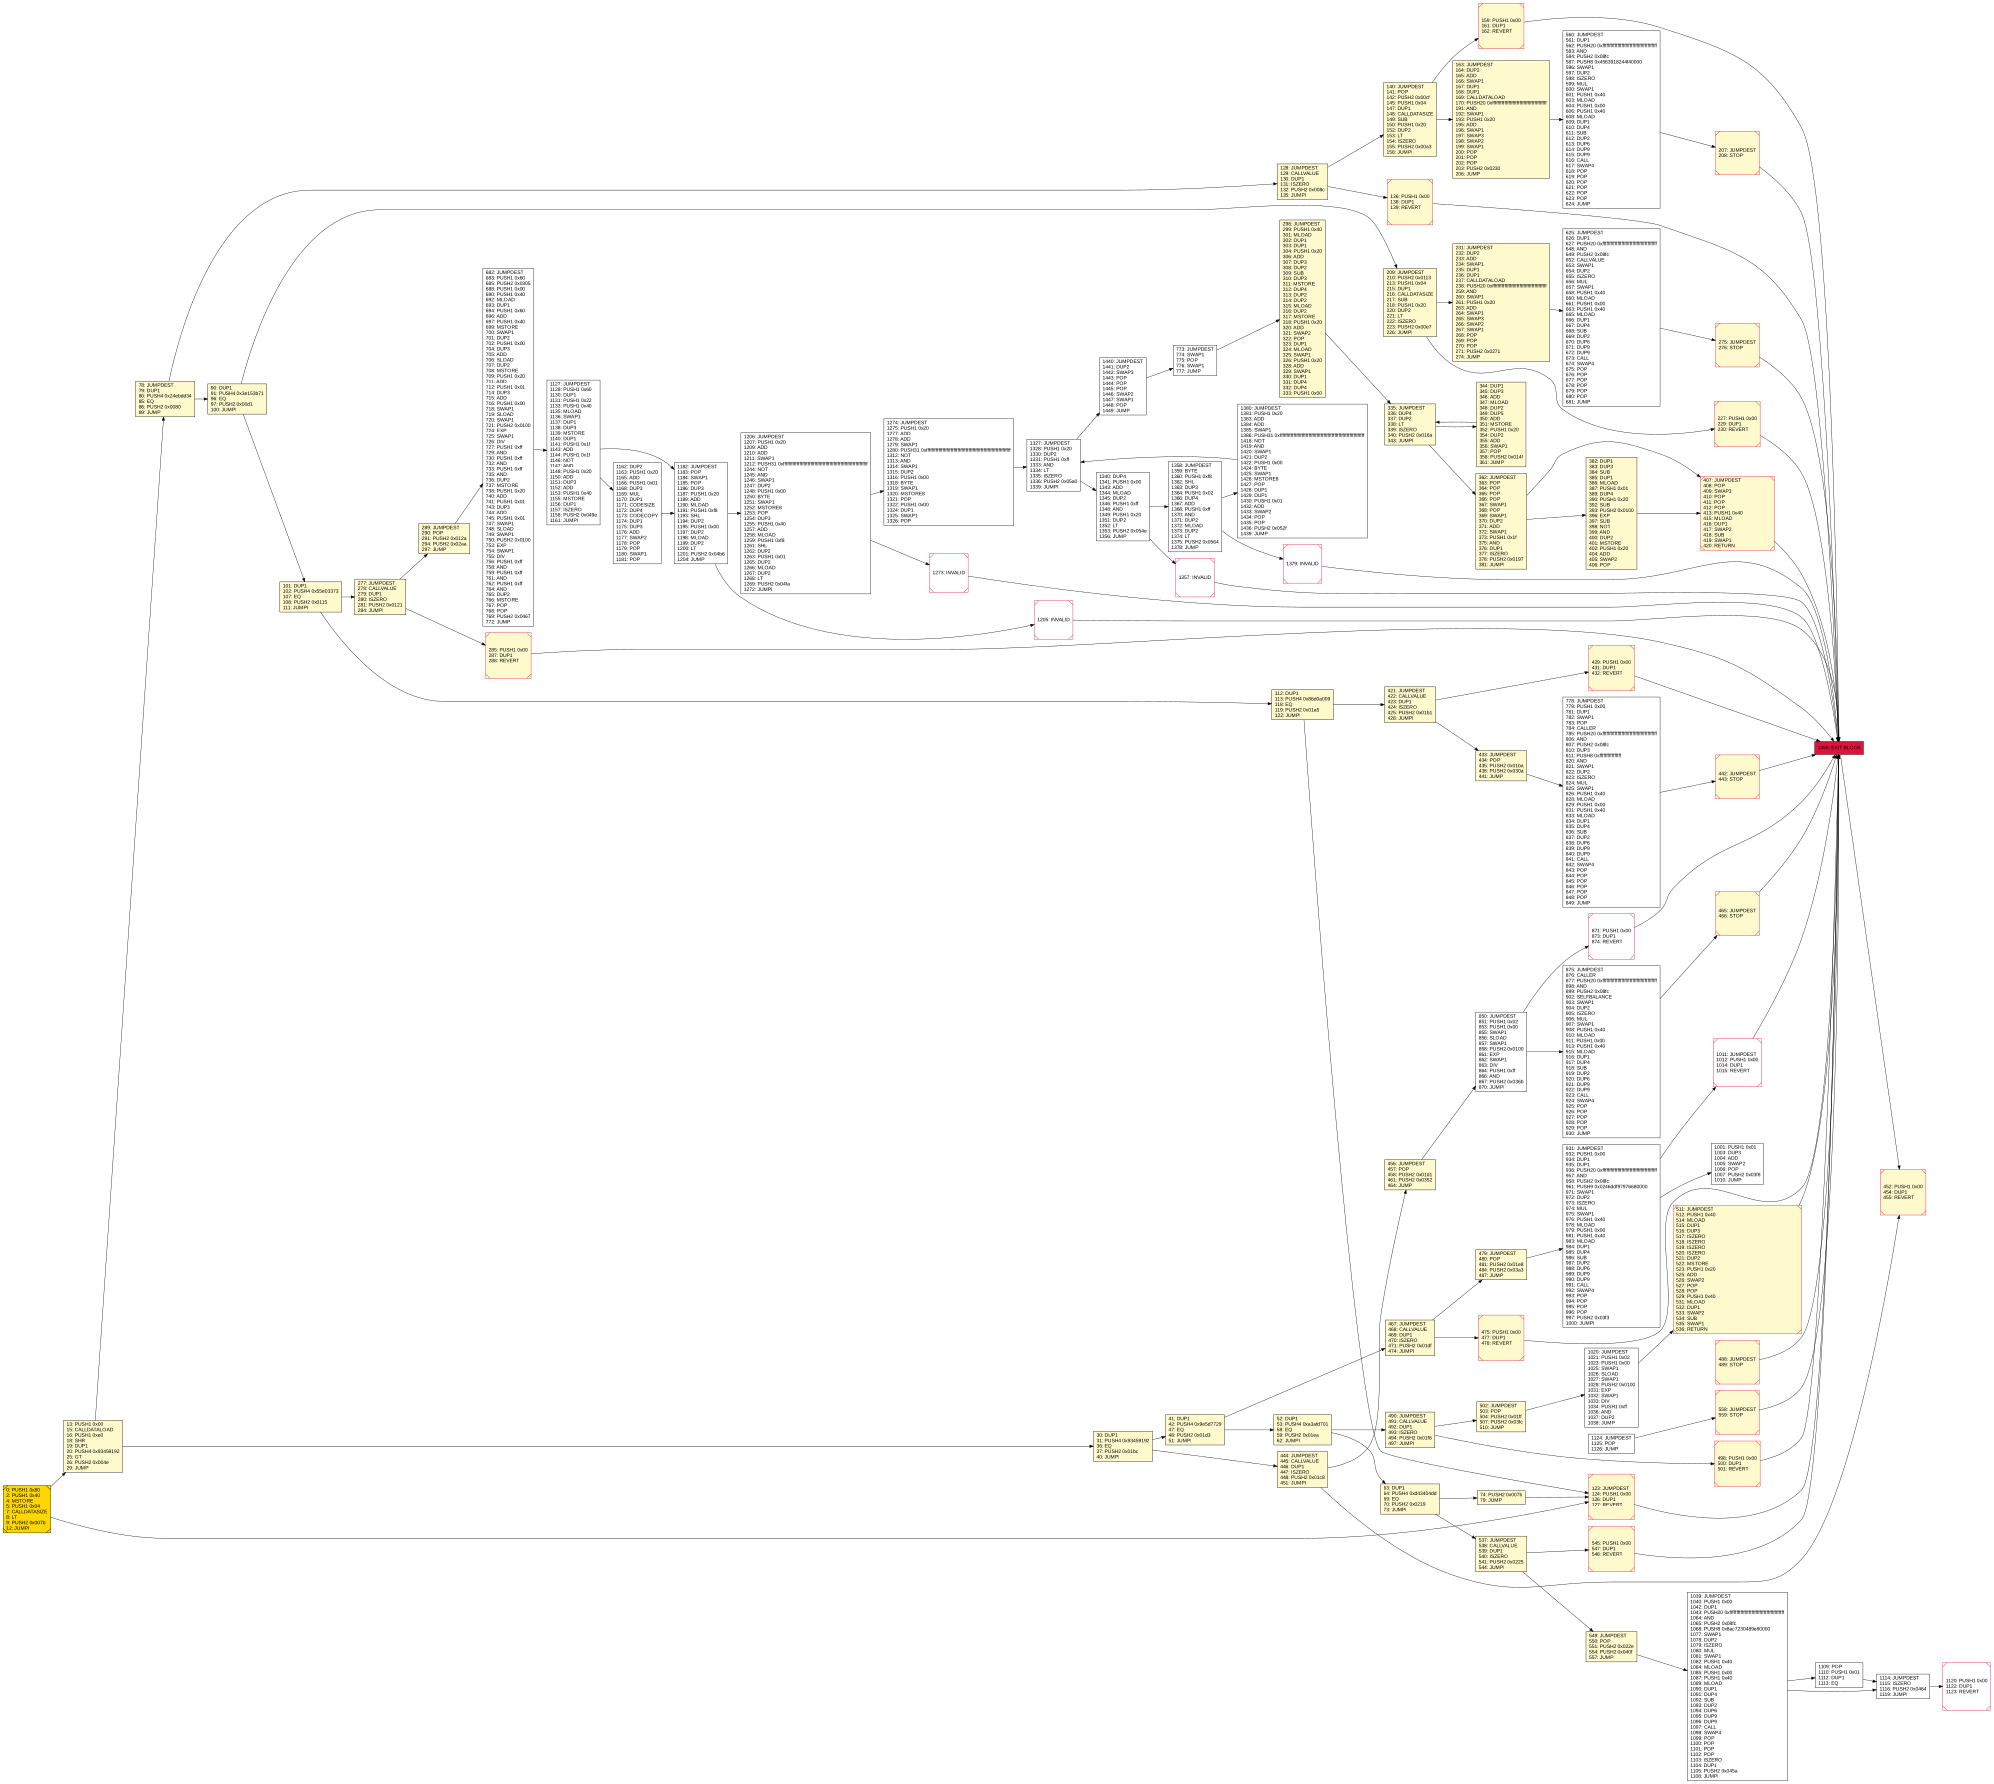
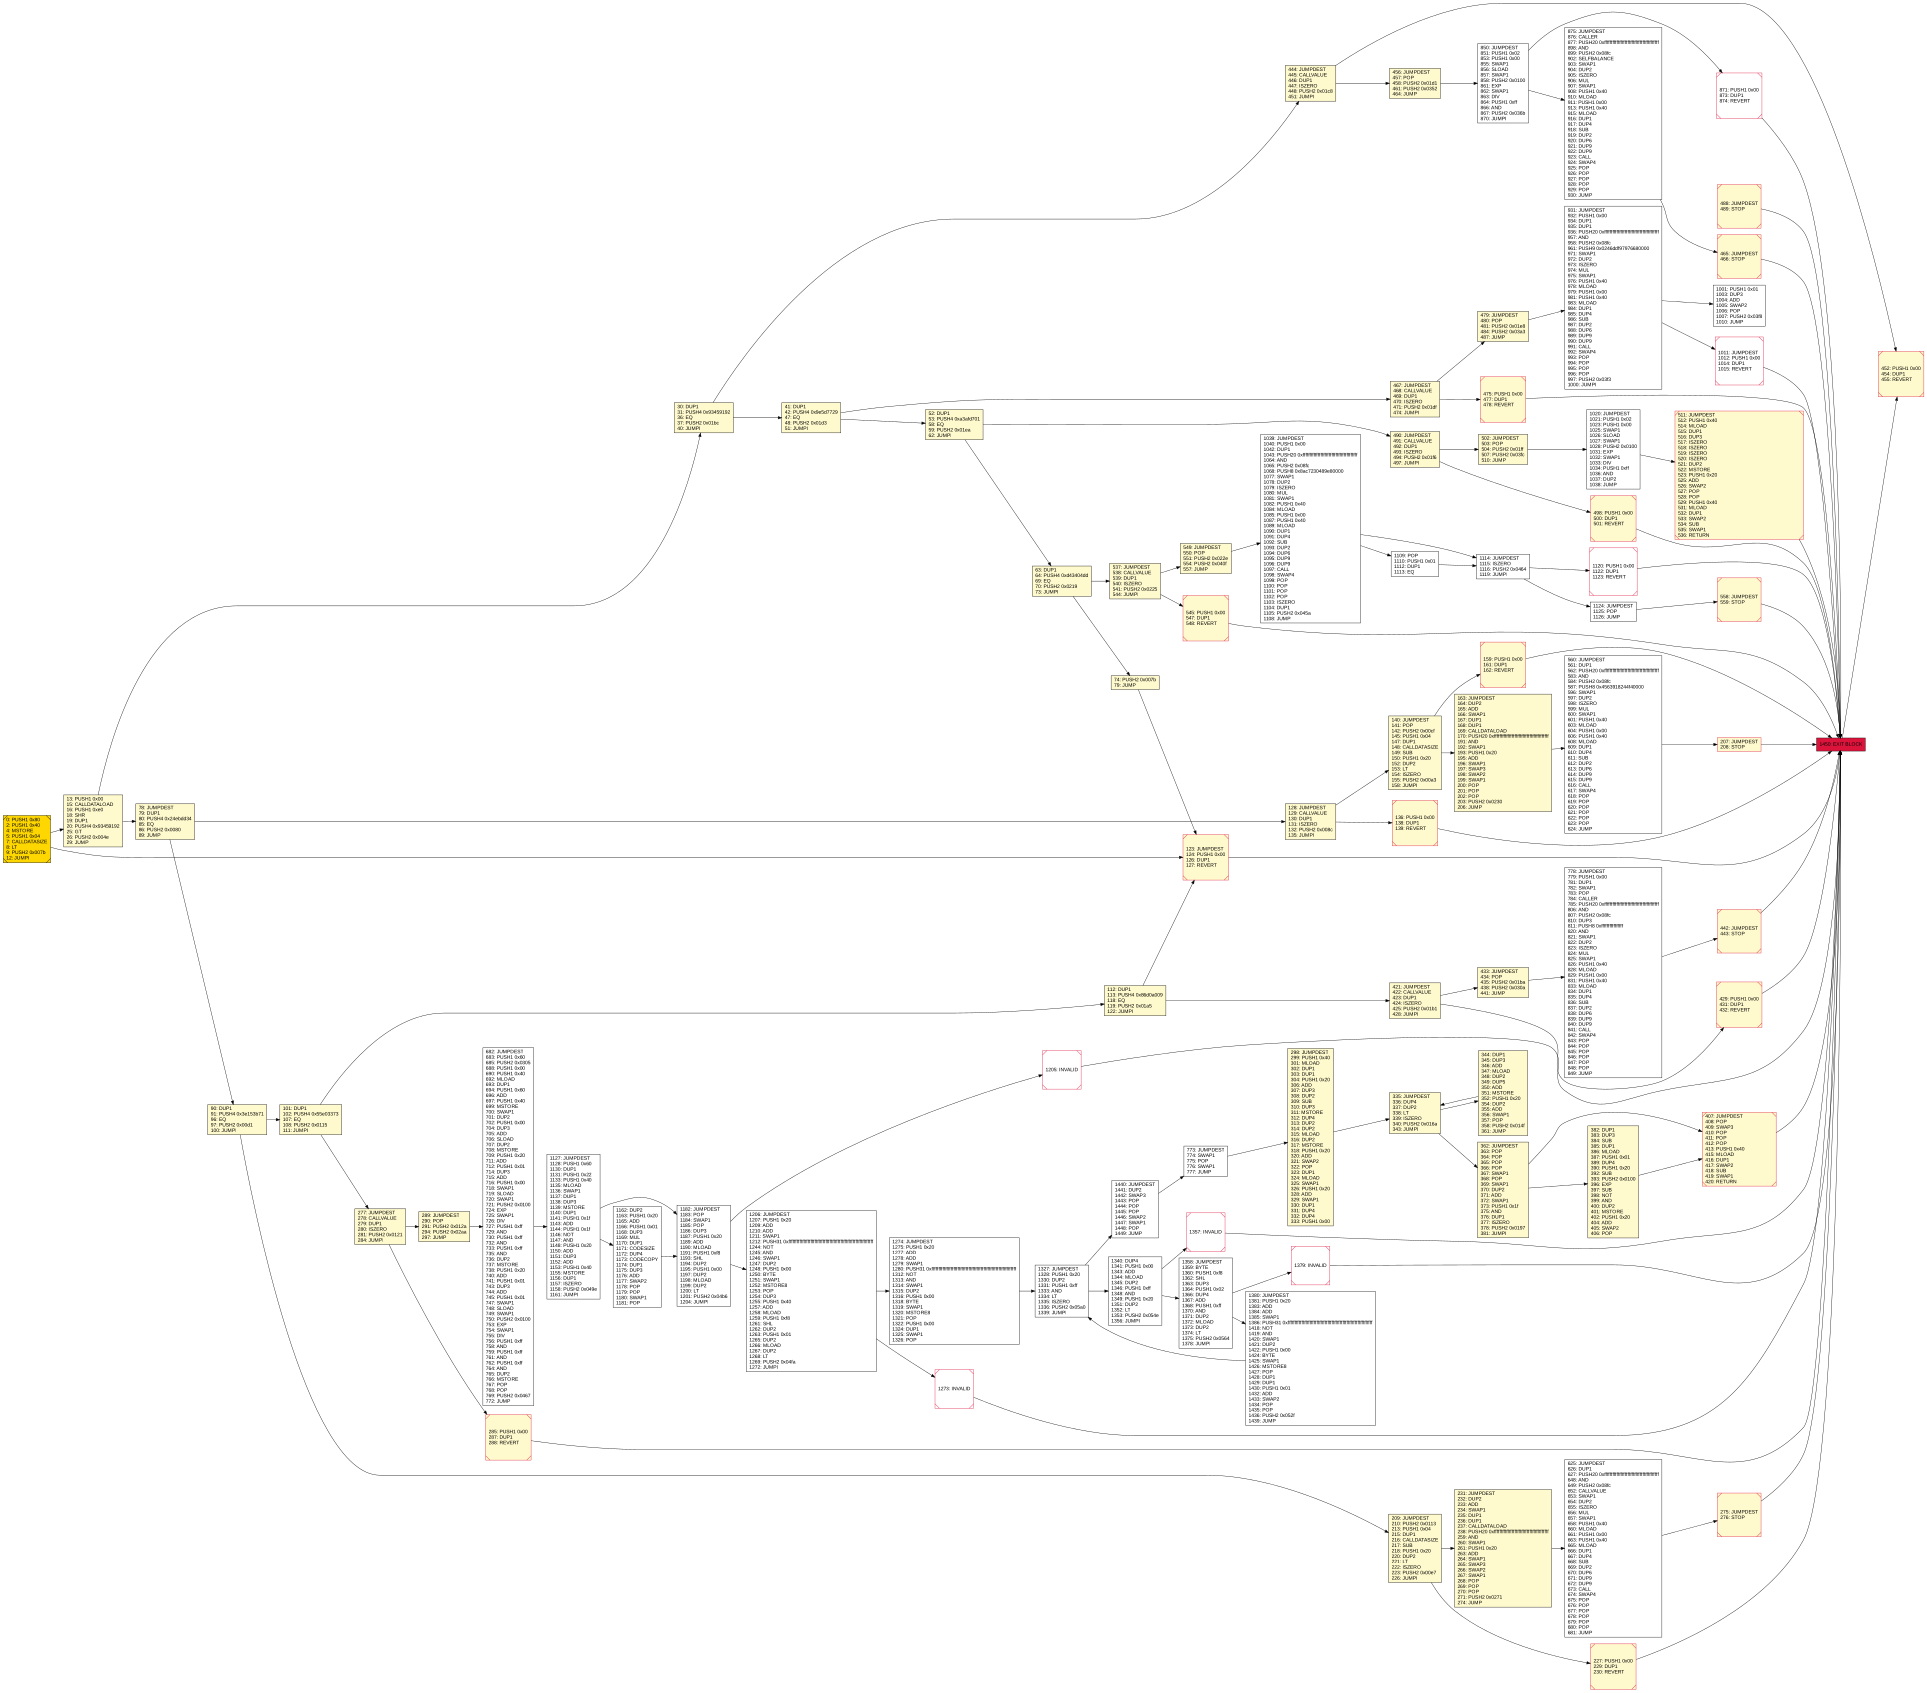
node "207: JUMPDEST 208: STOP": shape Msquare -> box
edge "1120: PUSH1 0x00 1122: DUP1 1123: REVERT" -> "1450: EXIT BLOCK": added
edge "1114: JUMPDEST 1115: ISZERO 1116: PUSH2 0x0464 1119: JUMPI" -> "1124: JUMPDEST 1125: POP 1126: JUMP": added
